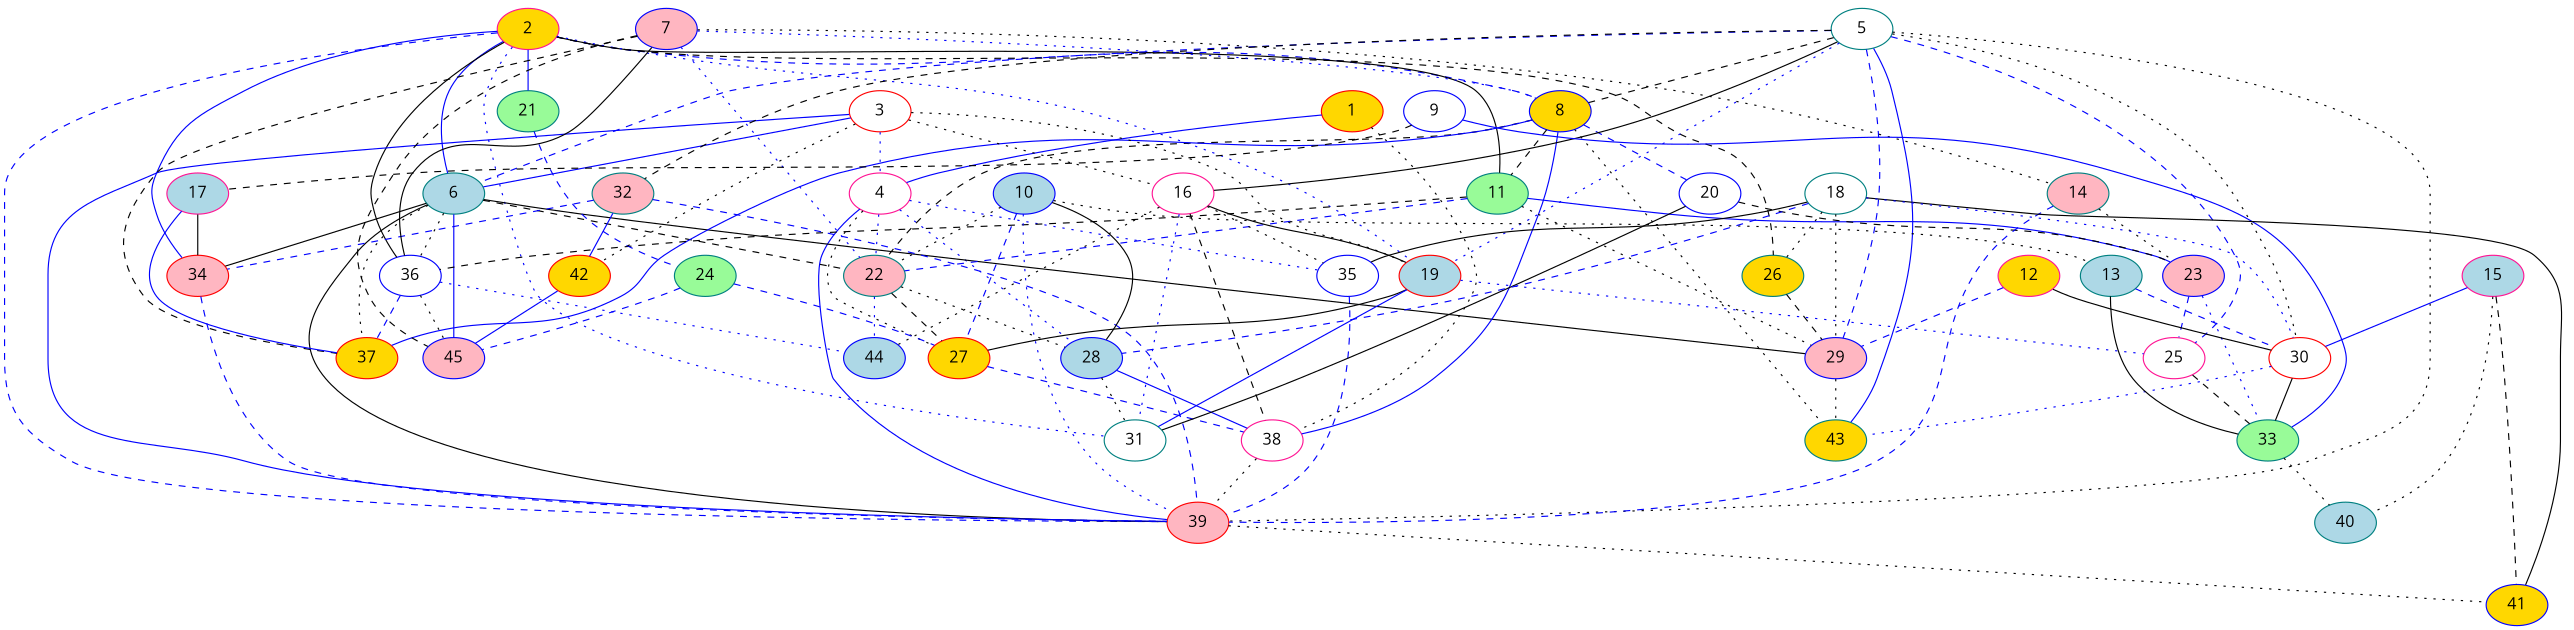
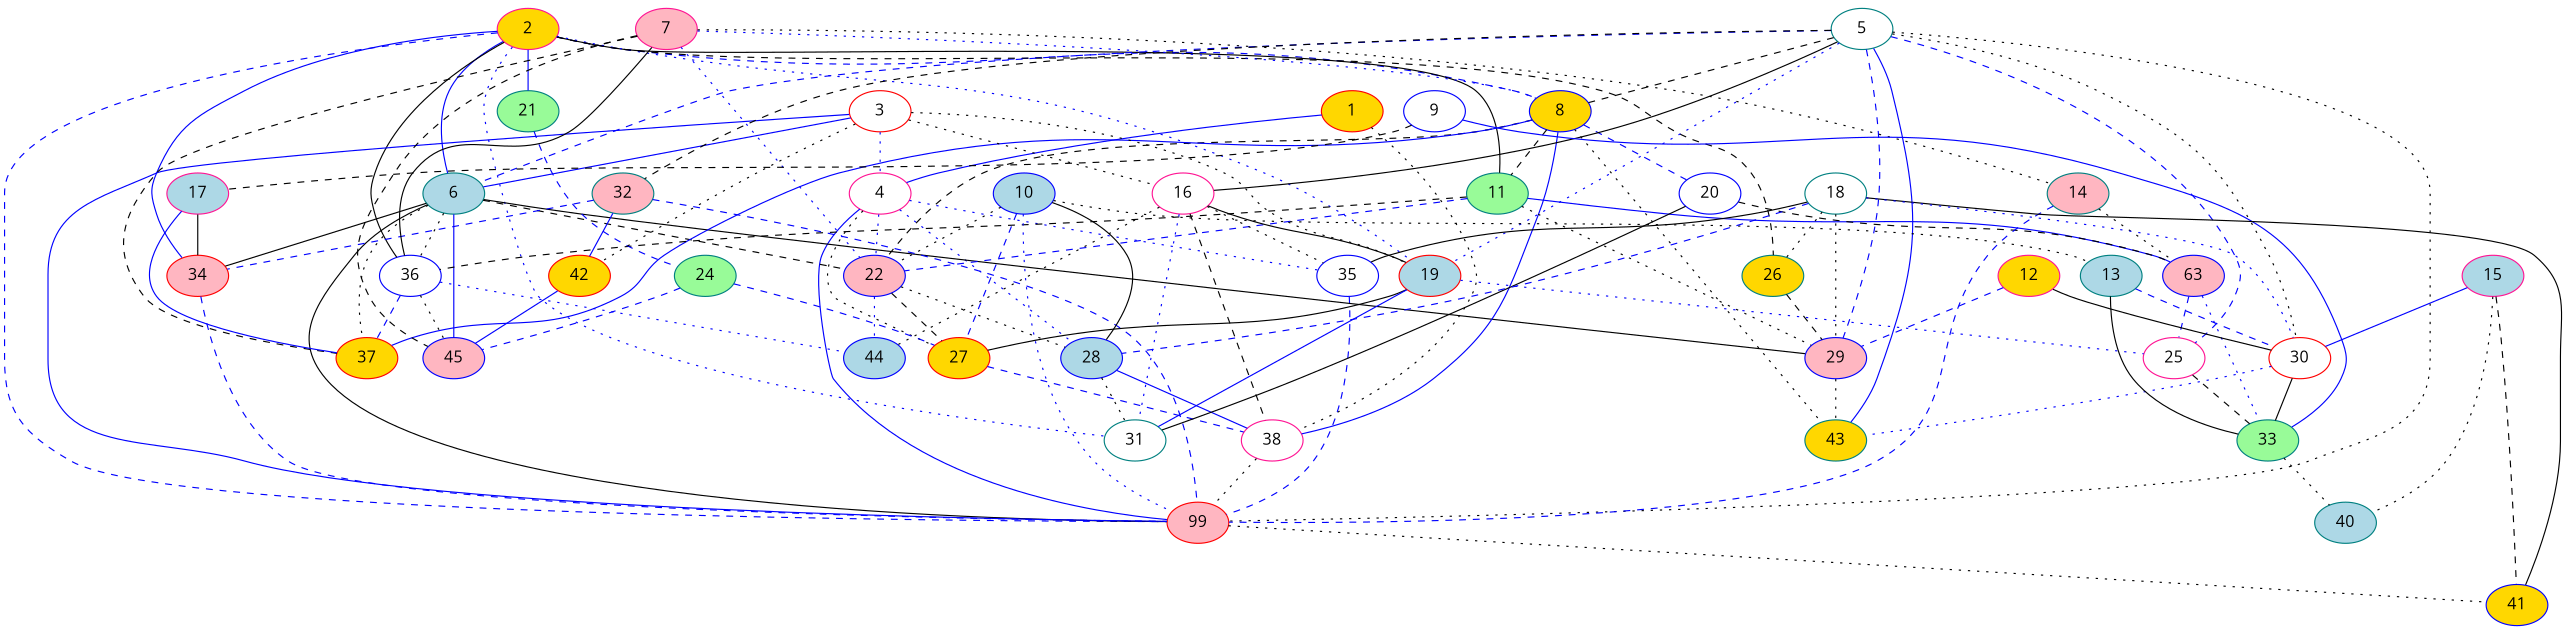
node "7": color blue -> deeppink
node "22": color teal -> blue
node "23": label "23" -> "63"
node "39": label "39" -> "99"
